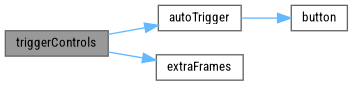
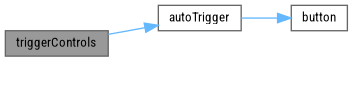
node "extraFrames": removed
